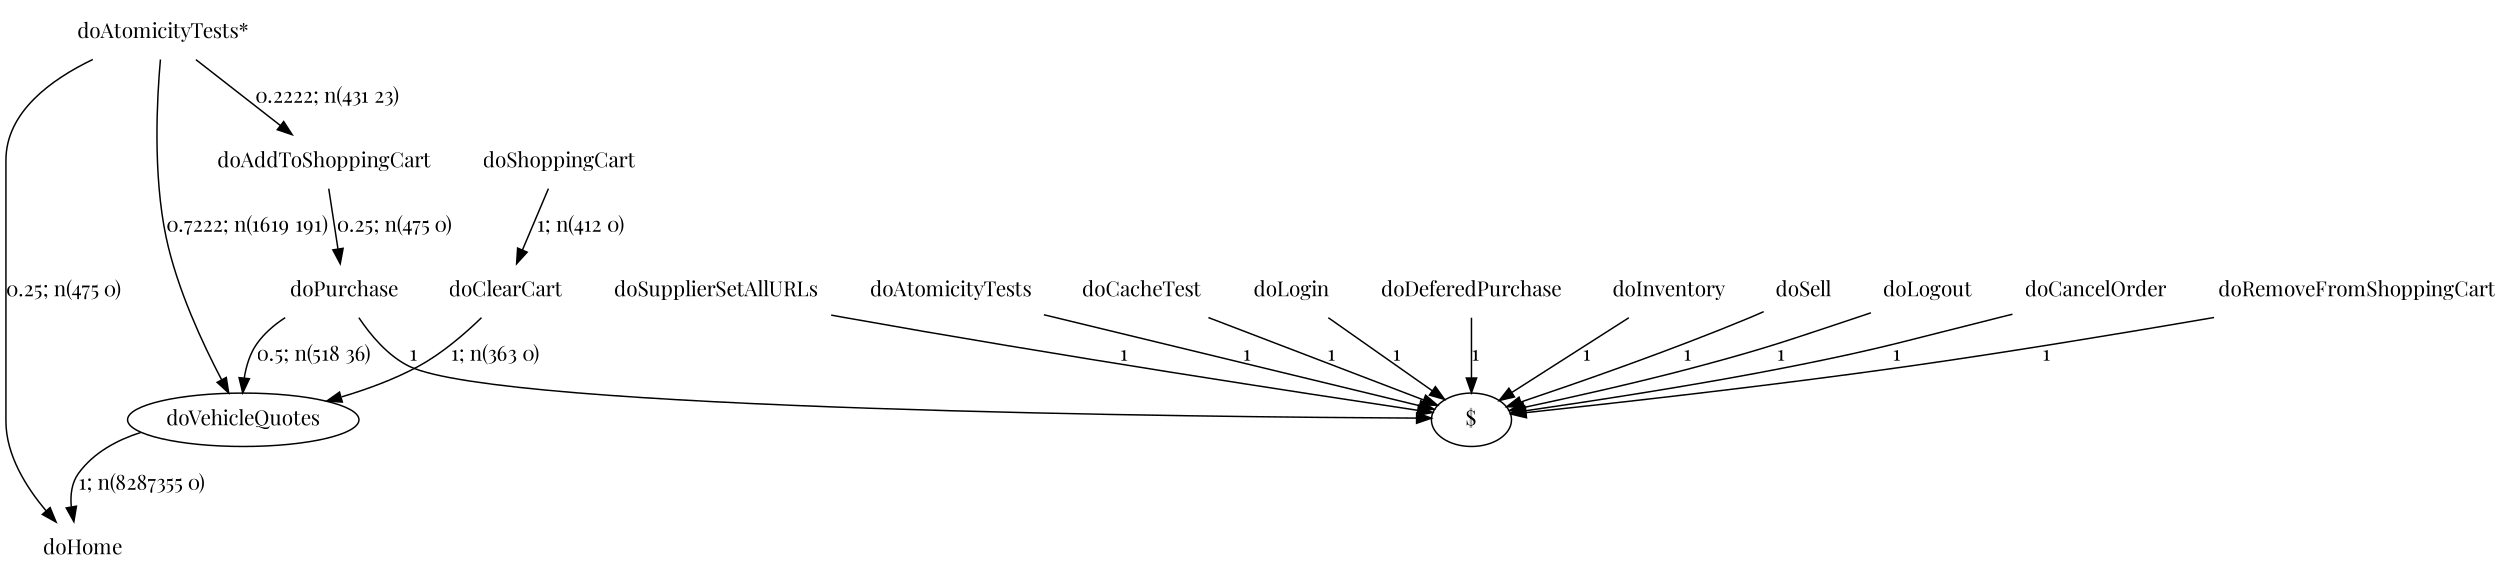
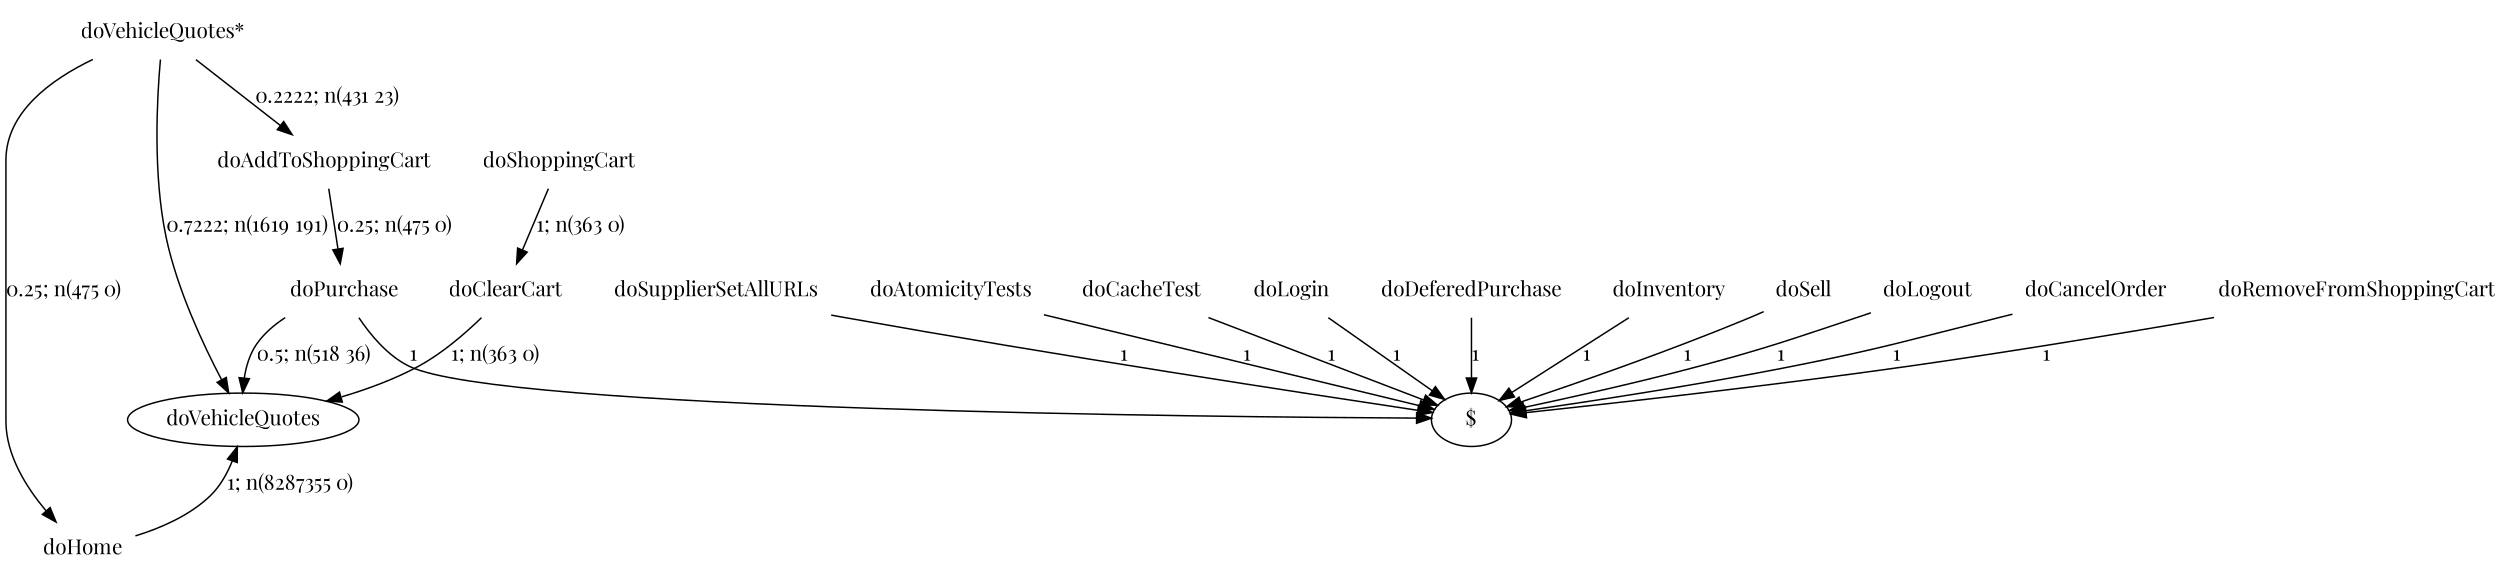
node "doAtomicityTests*": label "doAtomicityTests*" -> "doVehicleQuotes*"
edge "doShoppingCart" -> "doClearCart": label "1; n(412 0)" -> "1; n(363 0)"
edge "doVehicleQuotes" -> "doHome": reversed
